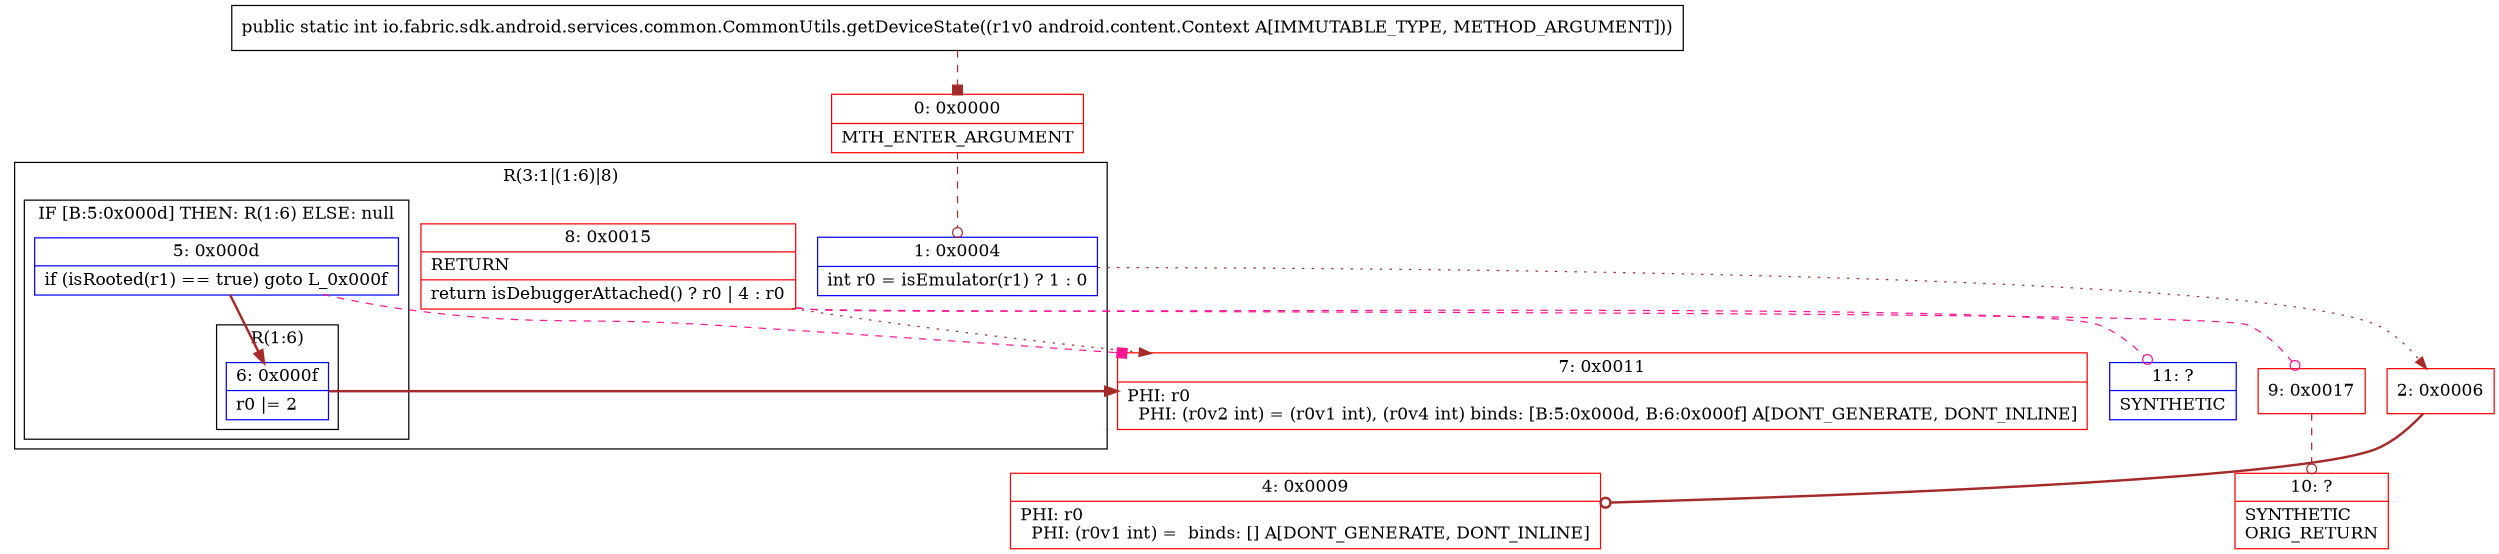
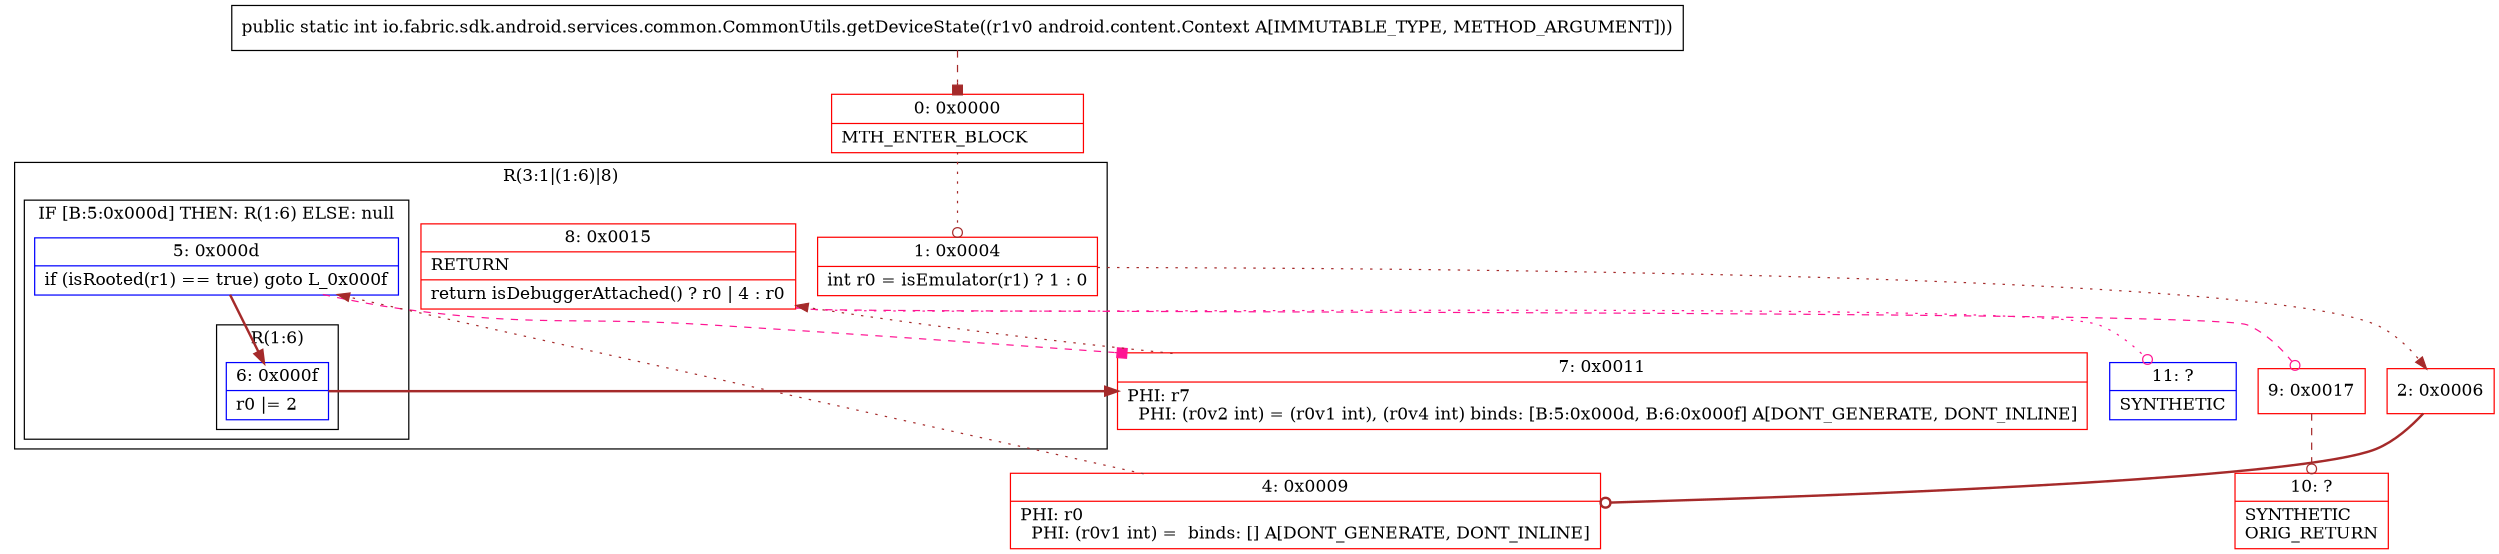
node "0: 0x0000": text "MTH_ENTER_ARGUMENT" -> "MTH_ENTER_BLOCK"
edge "0: 0x0000" -> "1: 0x0004": style dashed -> dotted
node "1: 0x0004": color blue -> red
edge "8: 0x0015" -> "11: ?": style dashed -> dotted
edge "8: 0x0015" -> "7: 0x0011": reversed
edge "4: 0x0009" -> "5: 0x000d": added
node "7: 0x0011": text "PHI: r0" -> "PHI: r7"
